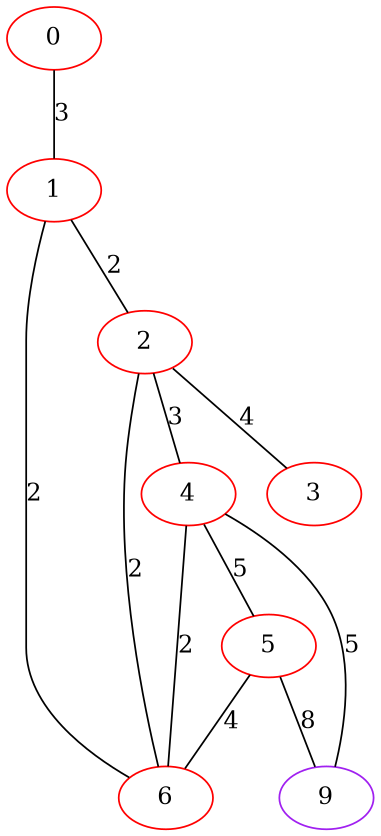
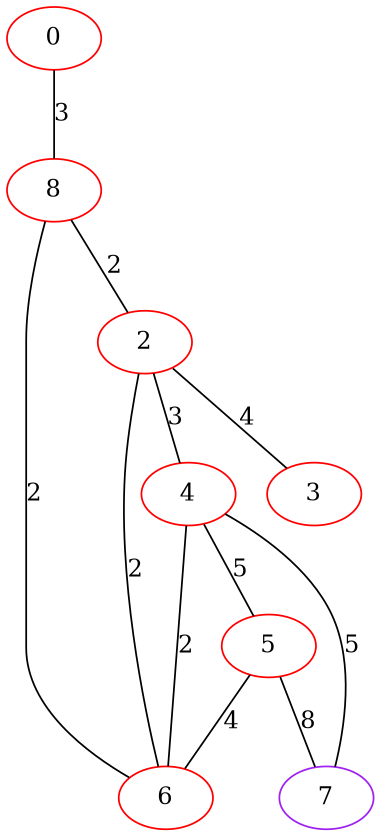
node "1": label "1" -> "8"
node "9": label "9" -> "7"
